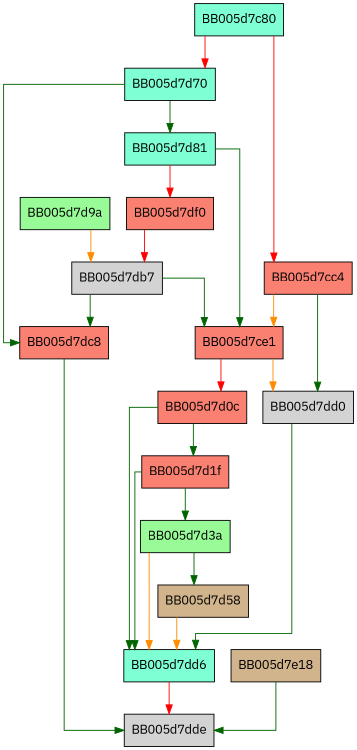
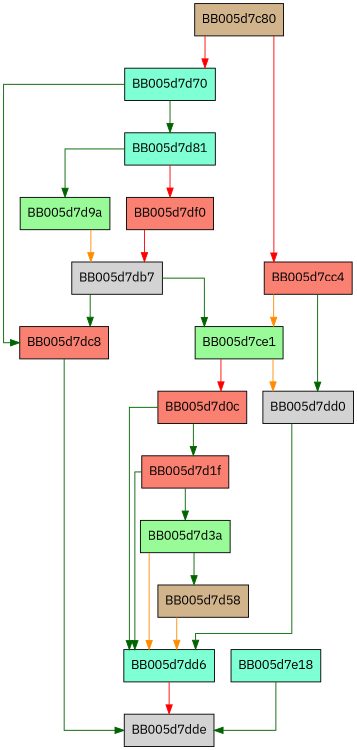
node "BB005d7c80": fillcolor aquamarine -> tan
edge "BB005d7d81" -> "BB005d7ce1": now "BB005d7d81" -> "BB005d7d9a"
node "BB005d7ce1": fillcolor salmon -> palegreen
node "BB005d7e18": fillcolor tan -> aquamarine
